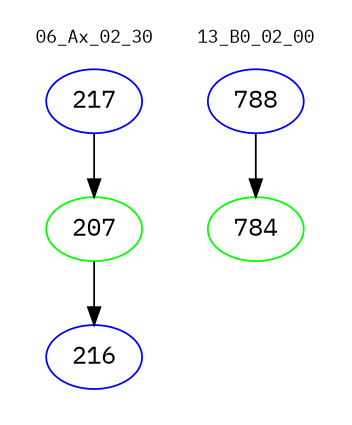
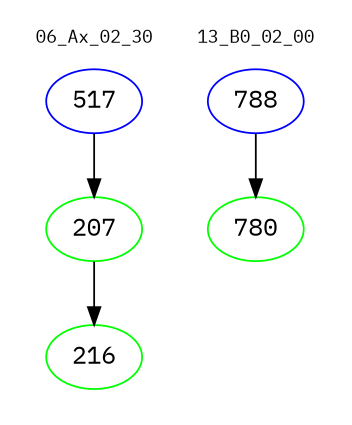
node "217": label "217" -> "517"
node "784": label "784" -> "780"
node "216": color blue -> green
